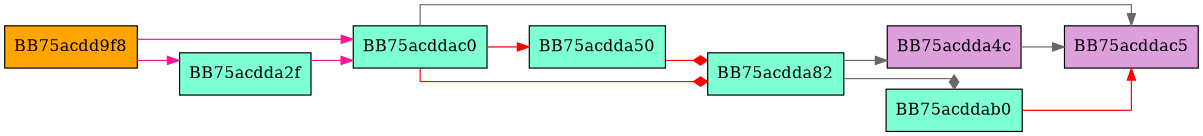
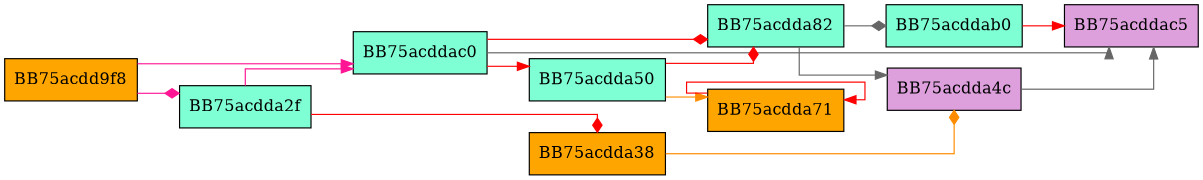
edge "BB75acdd9f8" -> "BB75acdda2f": arrowhead normal -> diamond
node "BB75acdda71": added
node "BB75acdda38": added
